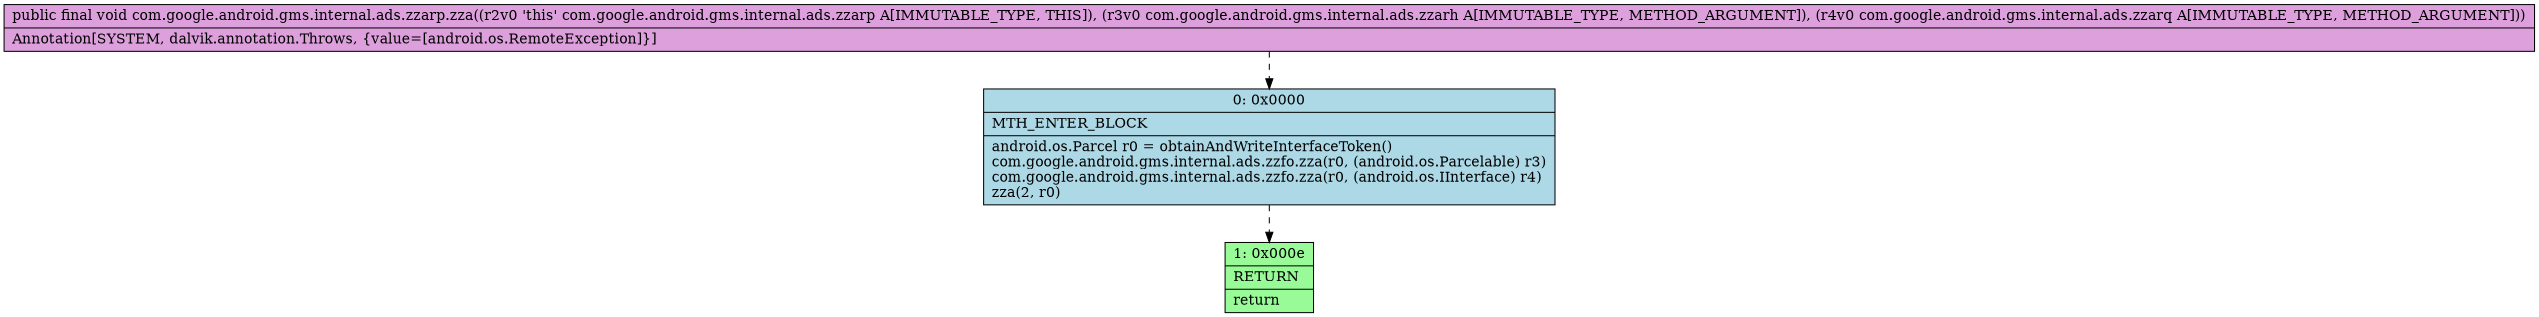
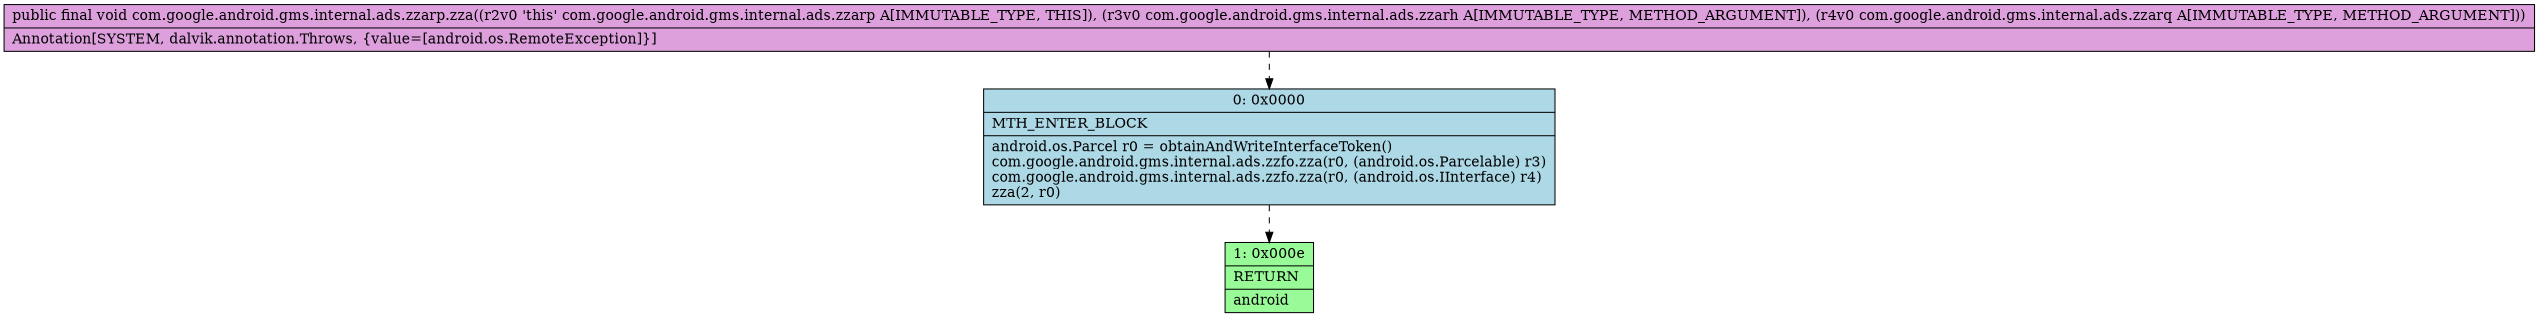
node "1: 0x000e": text "return" -> "android"
